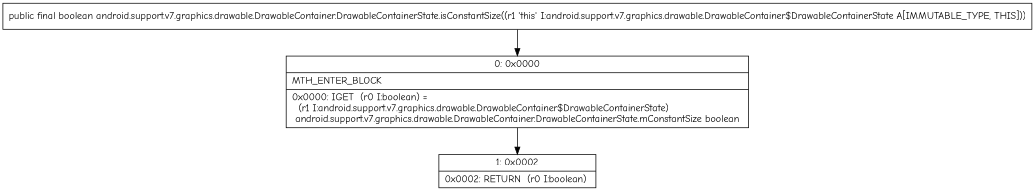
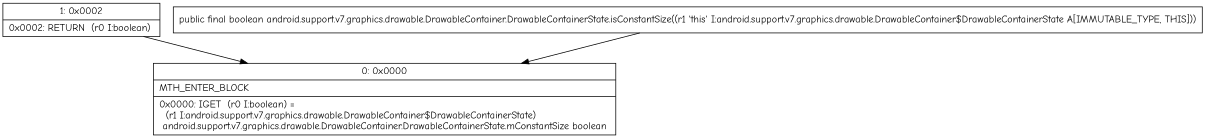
edge "0: 0x0000" -> "1: 0x0002": reversed
